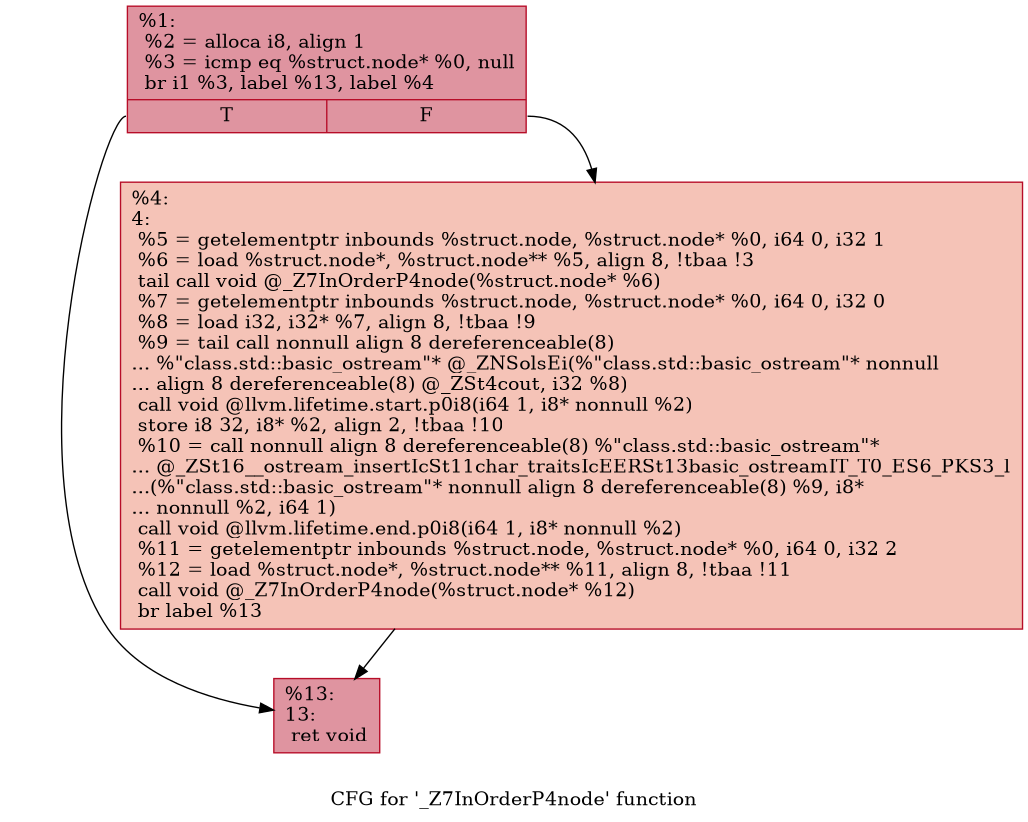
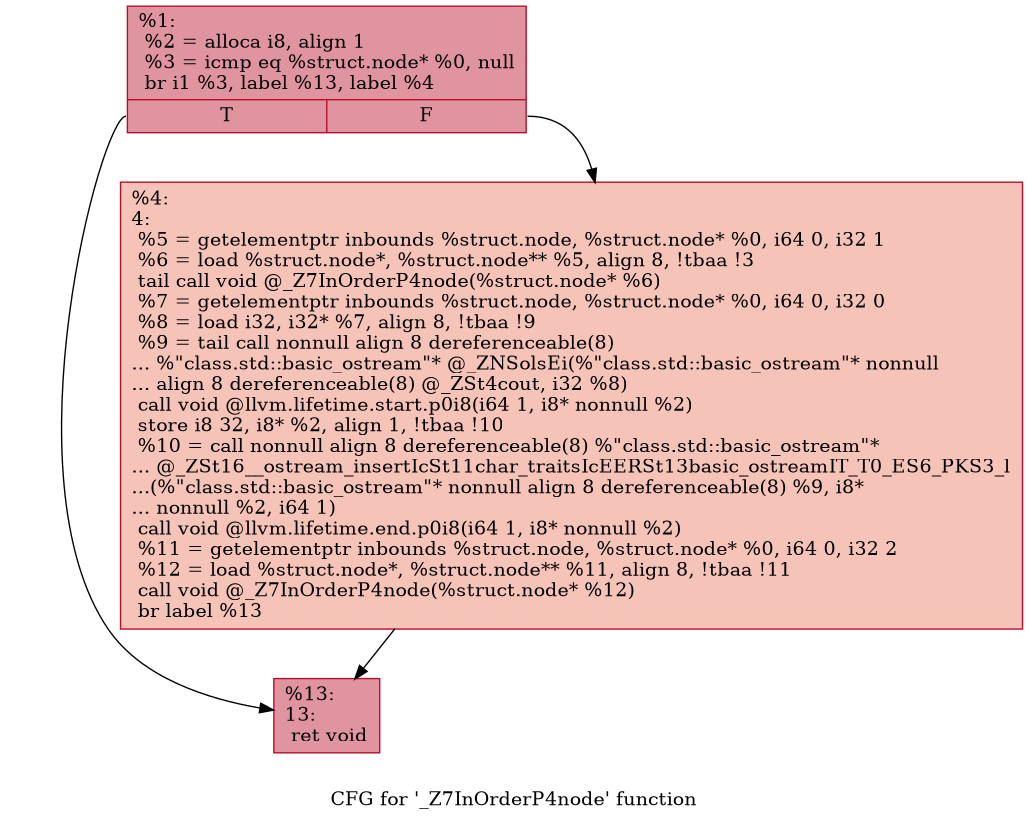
node "%4:": text "store i8 32, i8* %2, align 2, !tbaa !10" -> "store i8 32, i8* %2, align 1, !tbaa !10"
